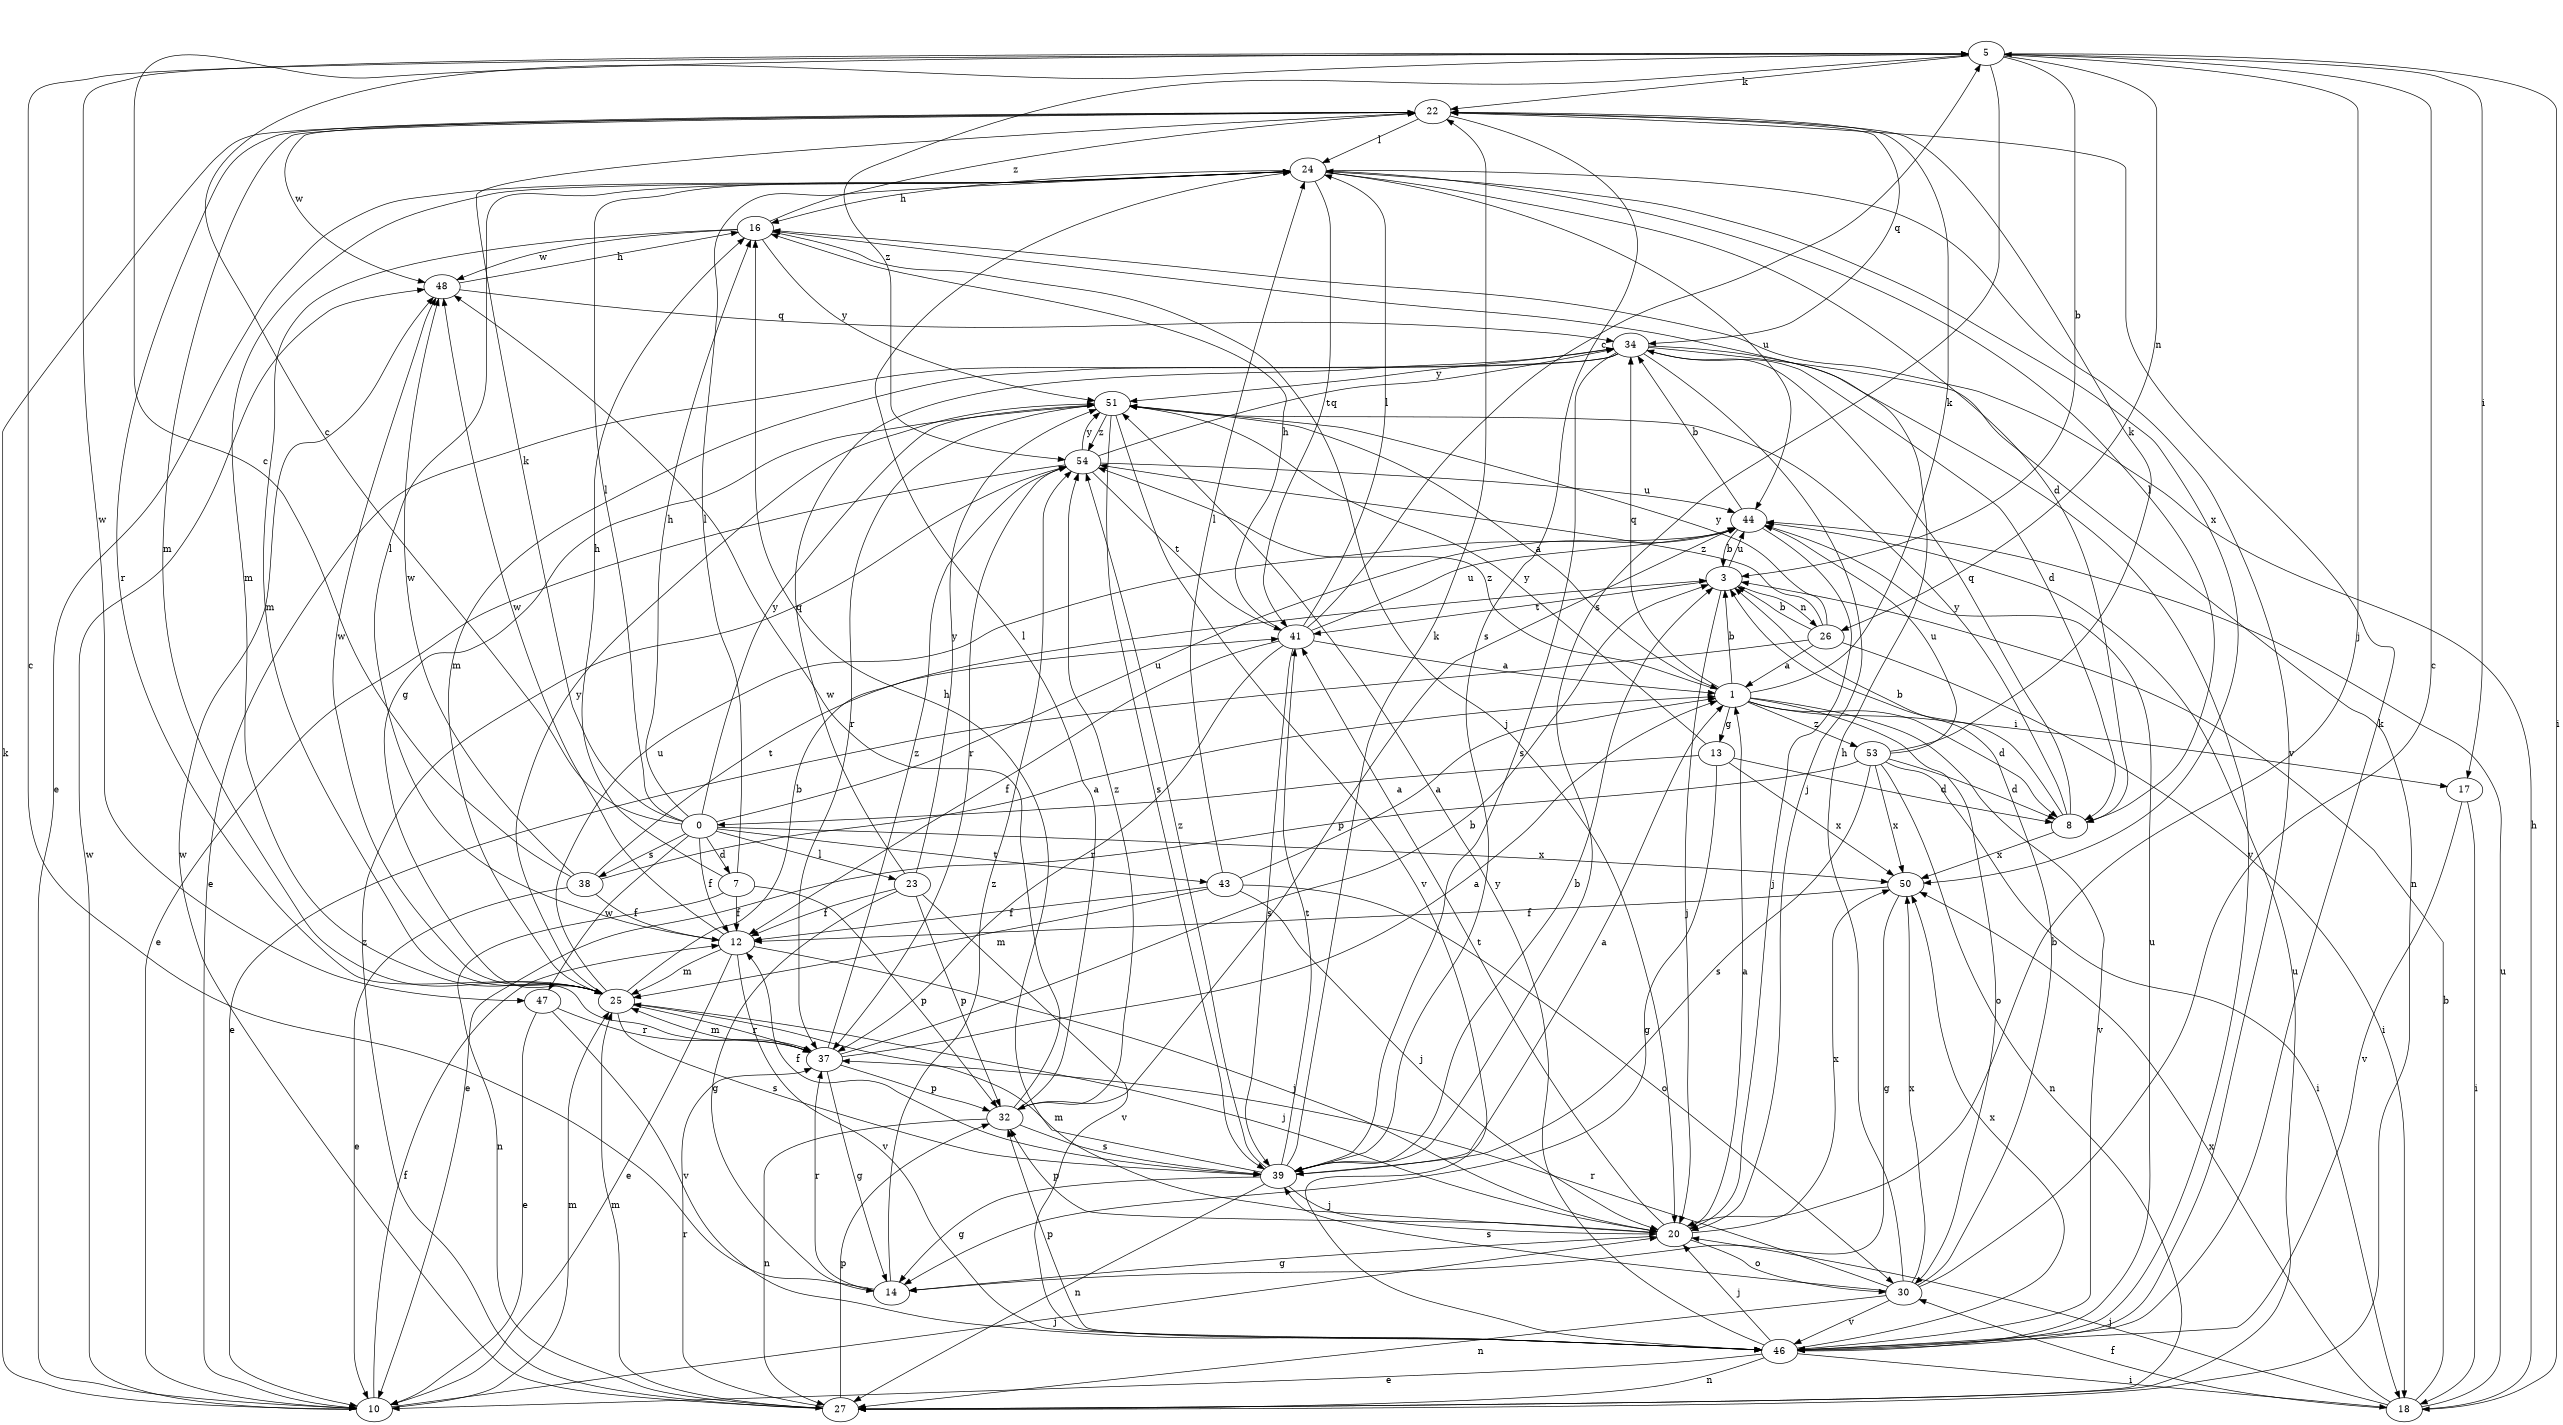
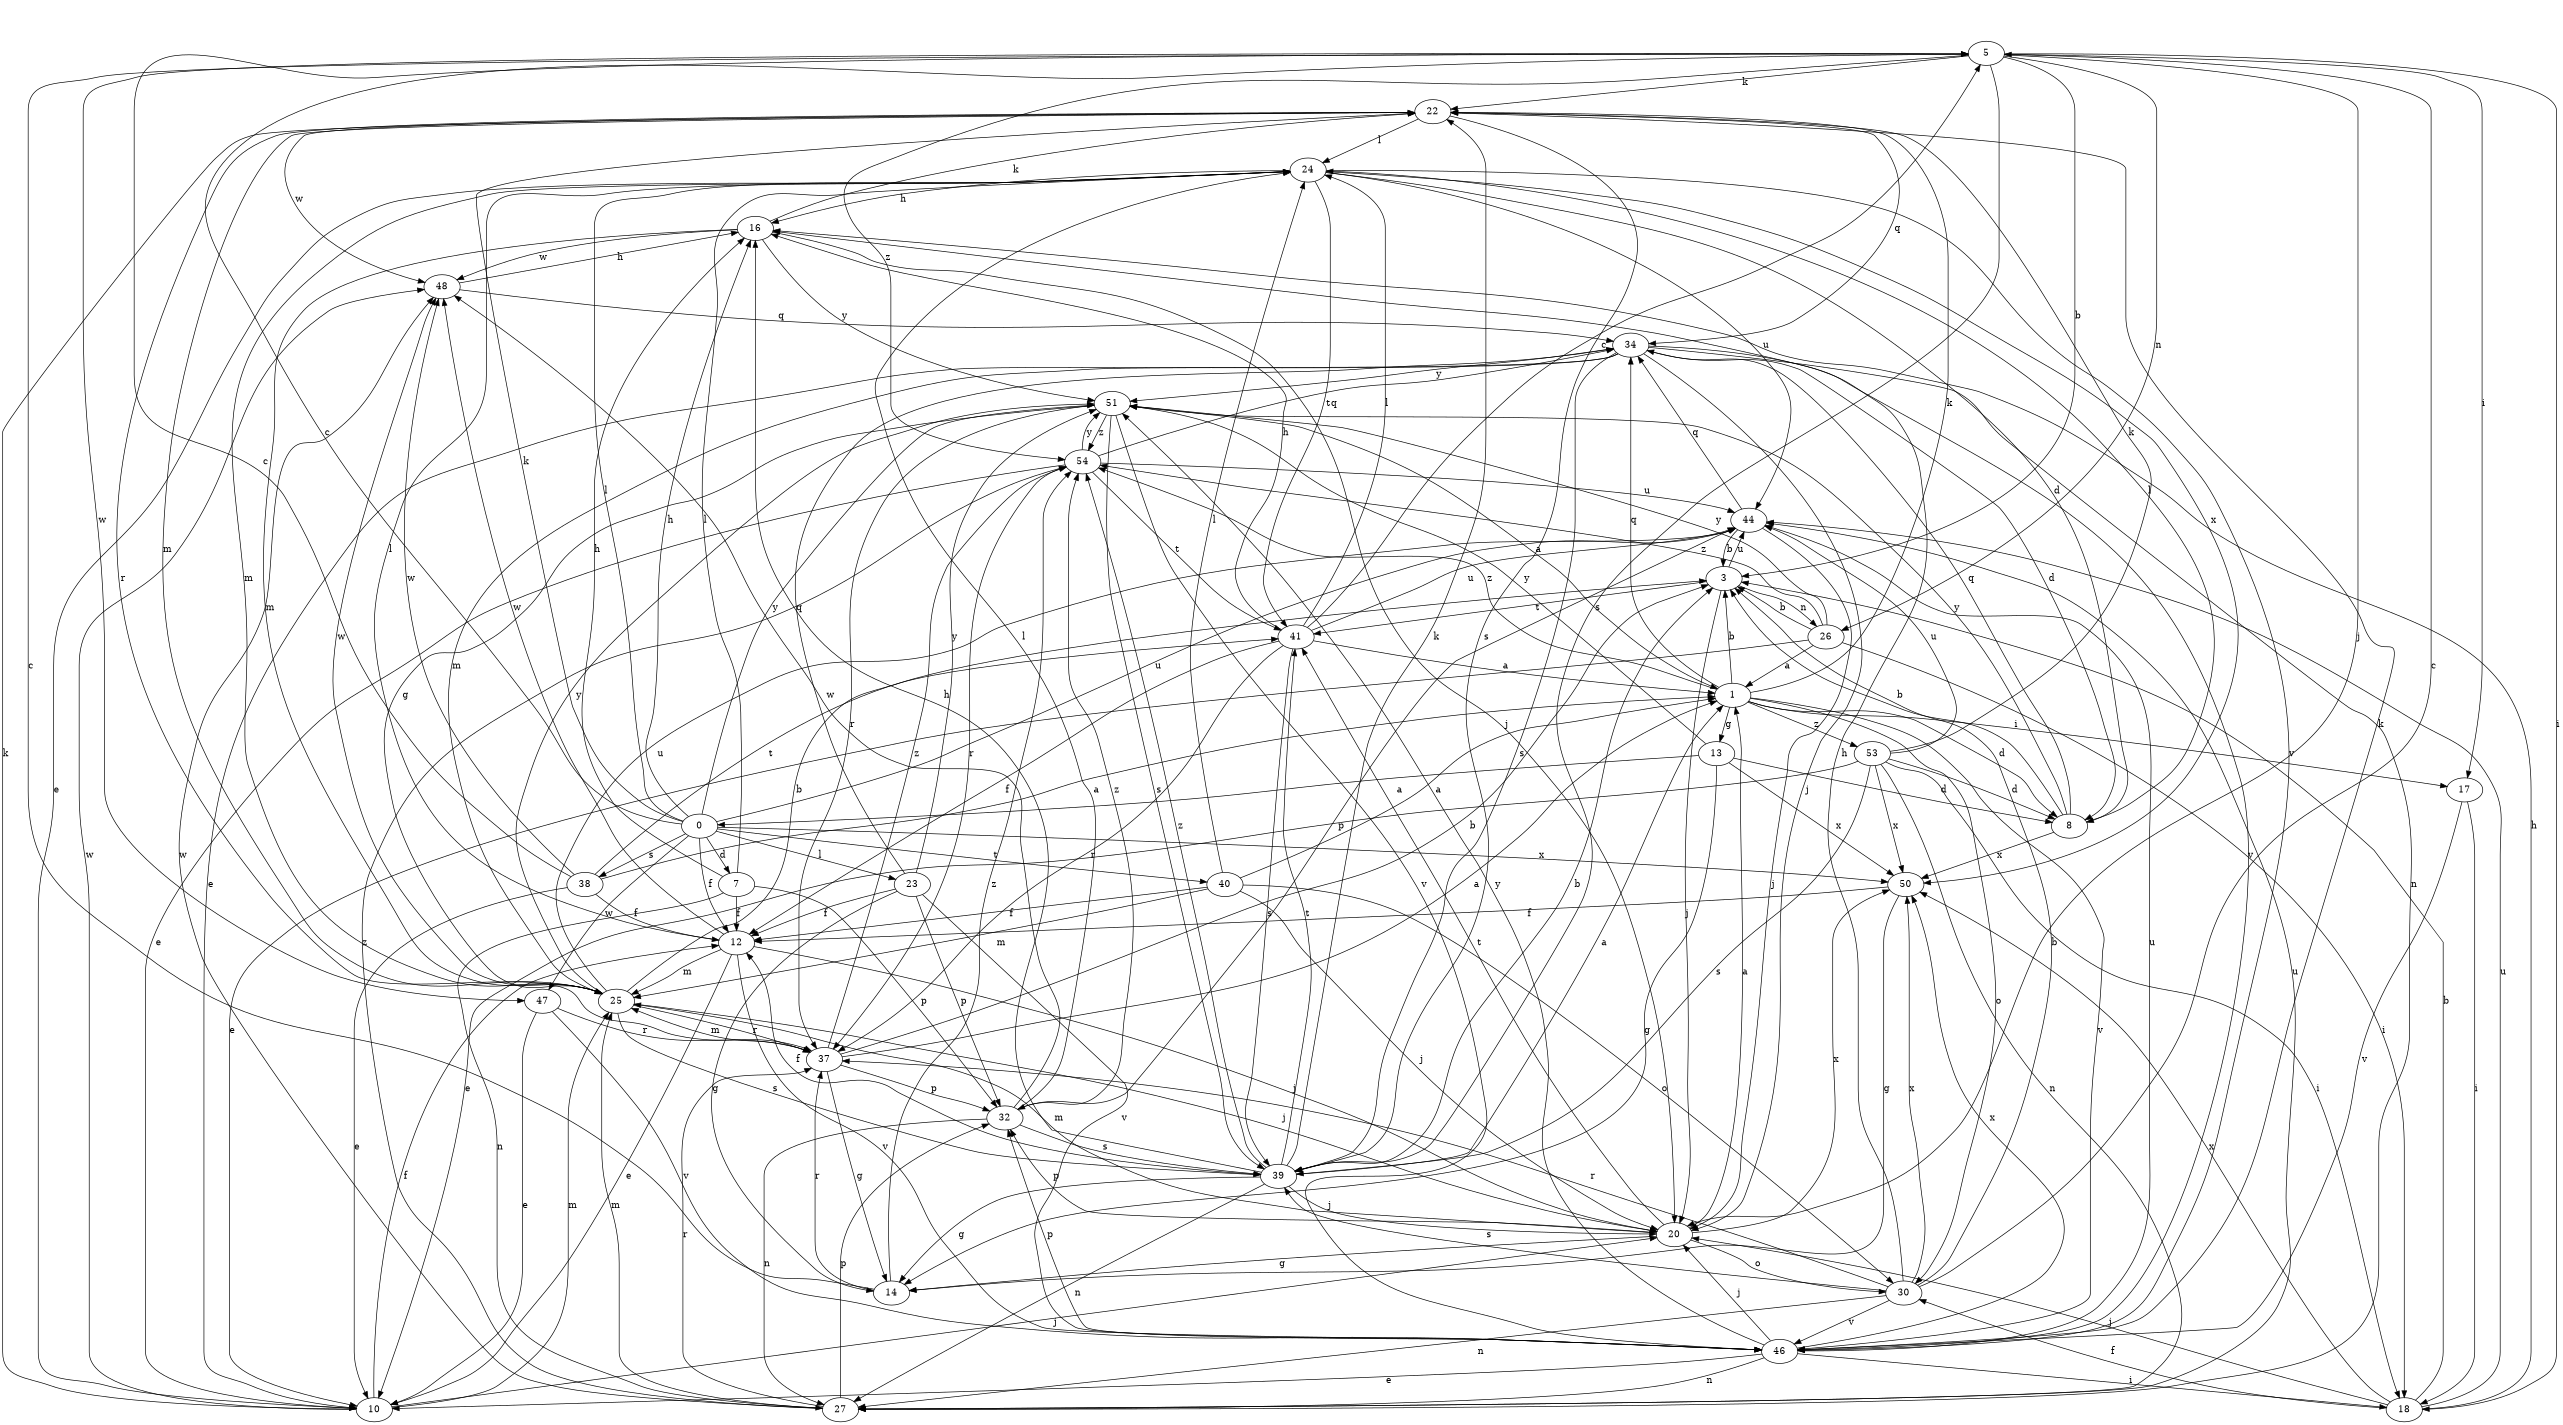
edge "16" -> "22": label "z" -> "k"
edge "44" -> "34": label "b" -> "q"
node "43": label "43" -> "40"
